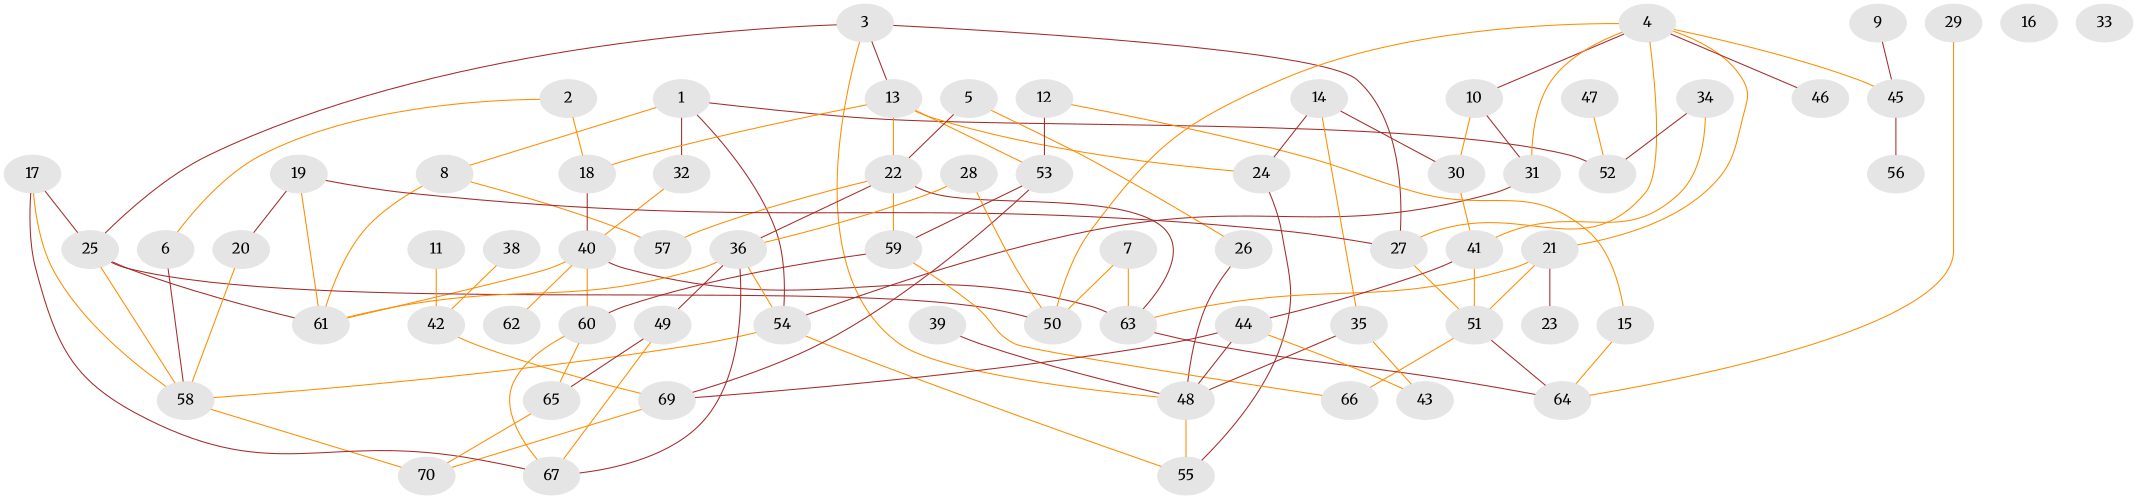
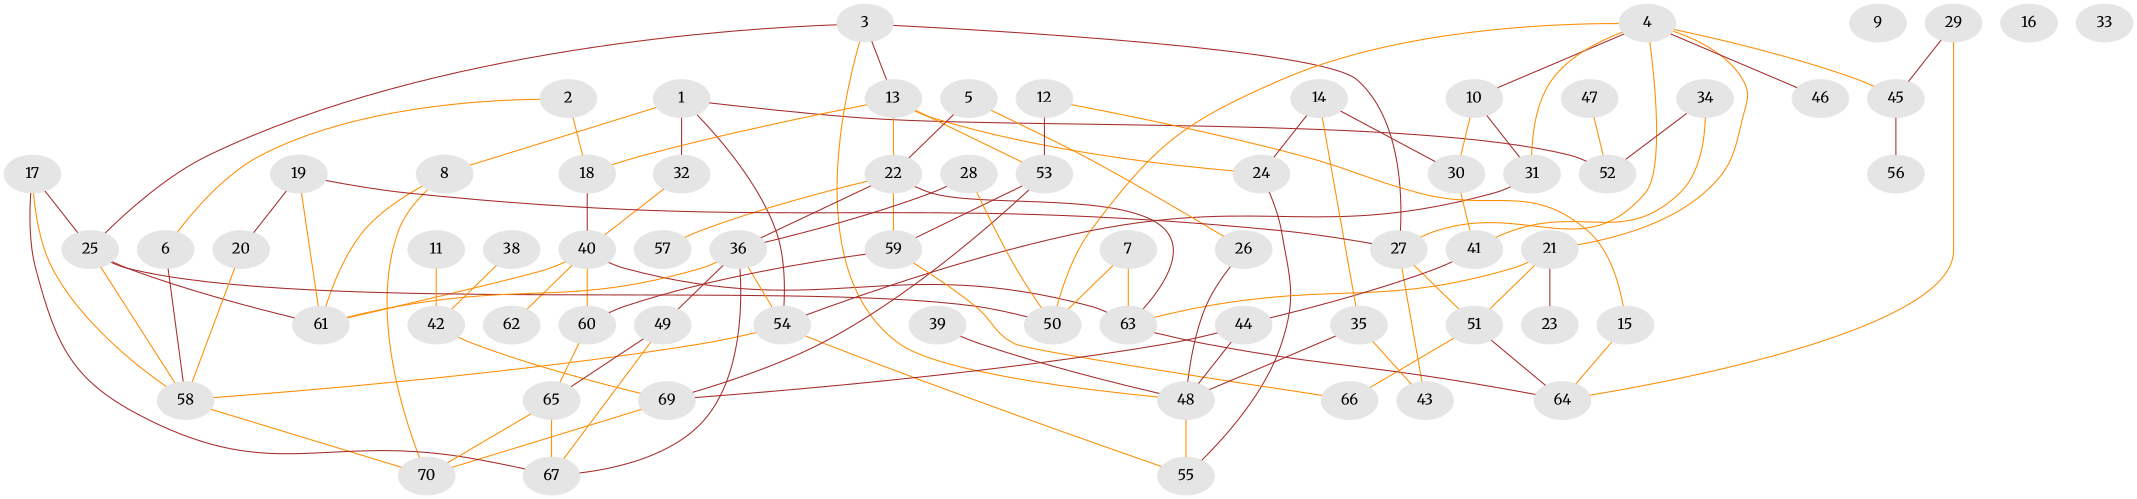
edge "9" -- "45": now "29" -- "45"
edge "8" -- "57": now "8" -- "70"
edge "28" -- "36": color darkorange -> brown
edge "41" -- "51": removed
edge "44" -- "43": now "27" -- "43"
edge "60" -- "67": now "65" -- "67"
